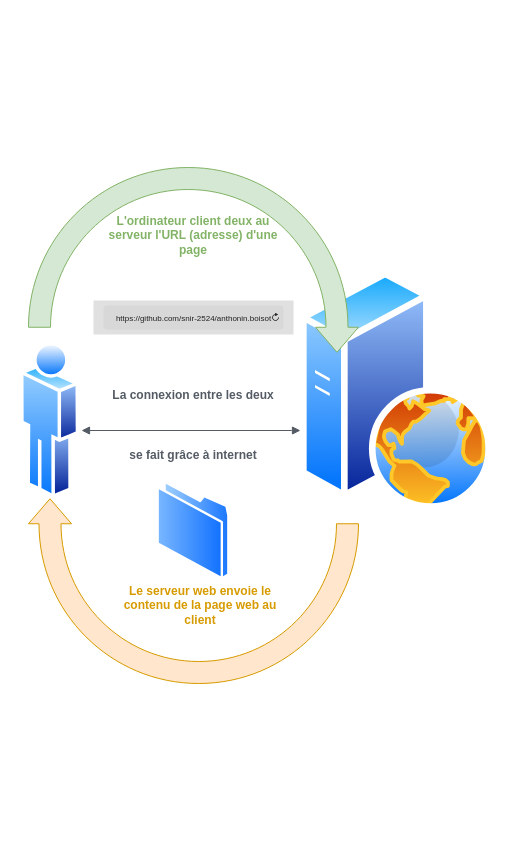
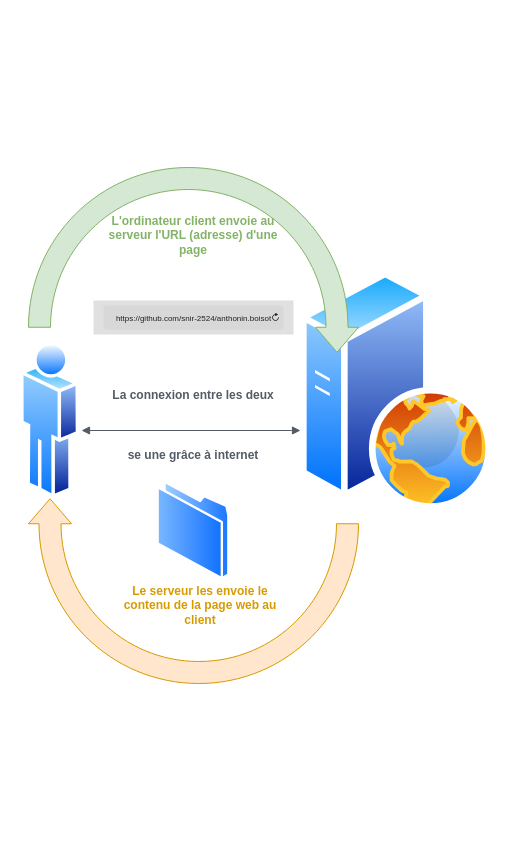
node "L'ordinateur client deux au serveur l'URL (adresse) d'une page": label "L'ordinateur client deux au serveur l'URL (adresse) d'une page" -> "L'ordinateur client envoie au serveur l'URL (adresse) d'une page"
node "se fait grâce à internet": label "se fait grâce à internet" -> "se une grâce à internet"
node "Le serveur web envoie le contenu de la page web au client": label "Le serveur web envoie le contenu de la page web au client" -> "Le serveur les envoie le contenu de la page web au client"
